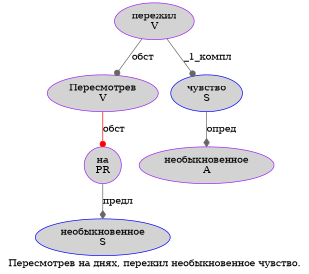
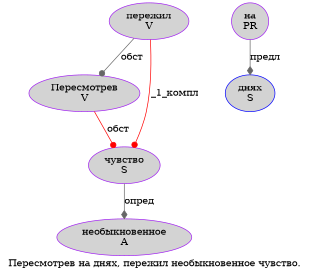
edge "пережил V" -> "чувство S": color gray40 -> red
node "чувство S": color blue -> purple
edge "Пересмотрев V" -> "на PR": now "Пересмотрев V" -> "чувство S"
node "необыкновенное S": label "необыкновенное S" -> "днях S"
